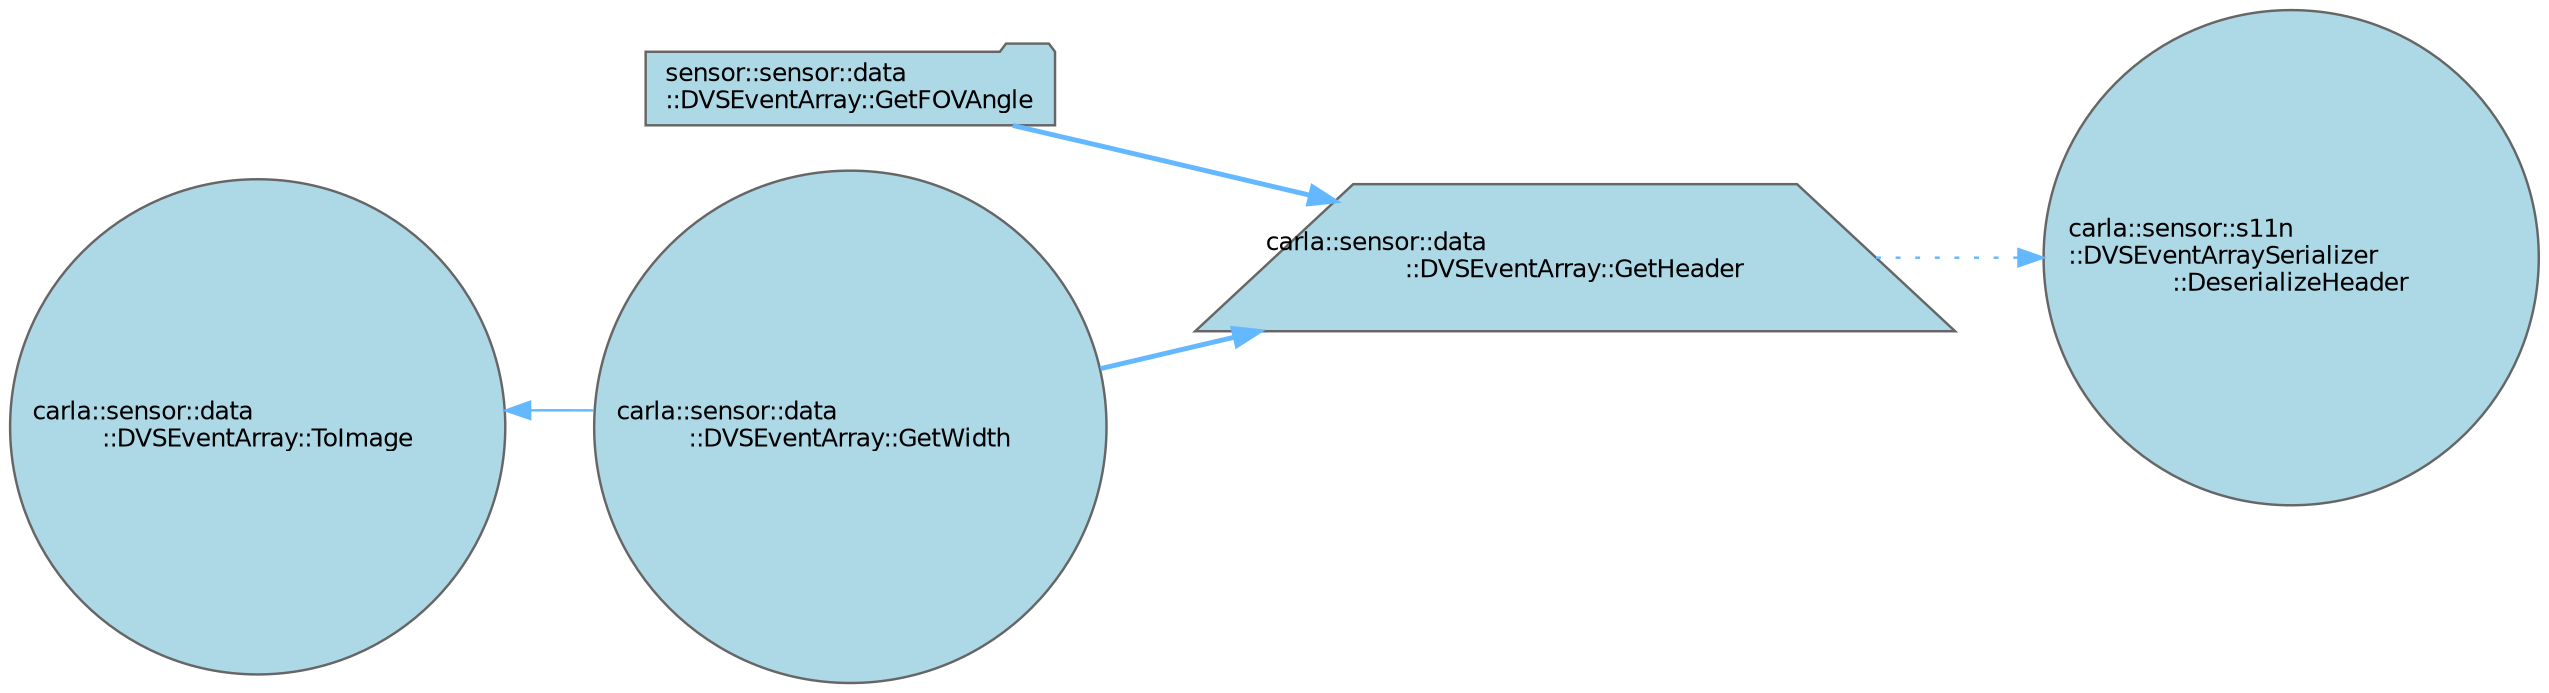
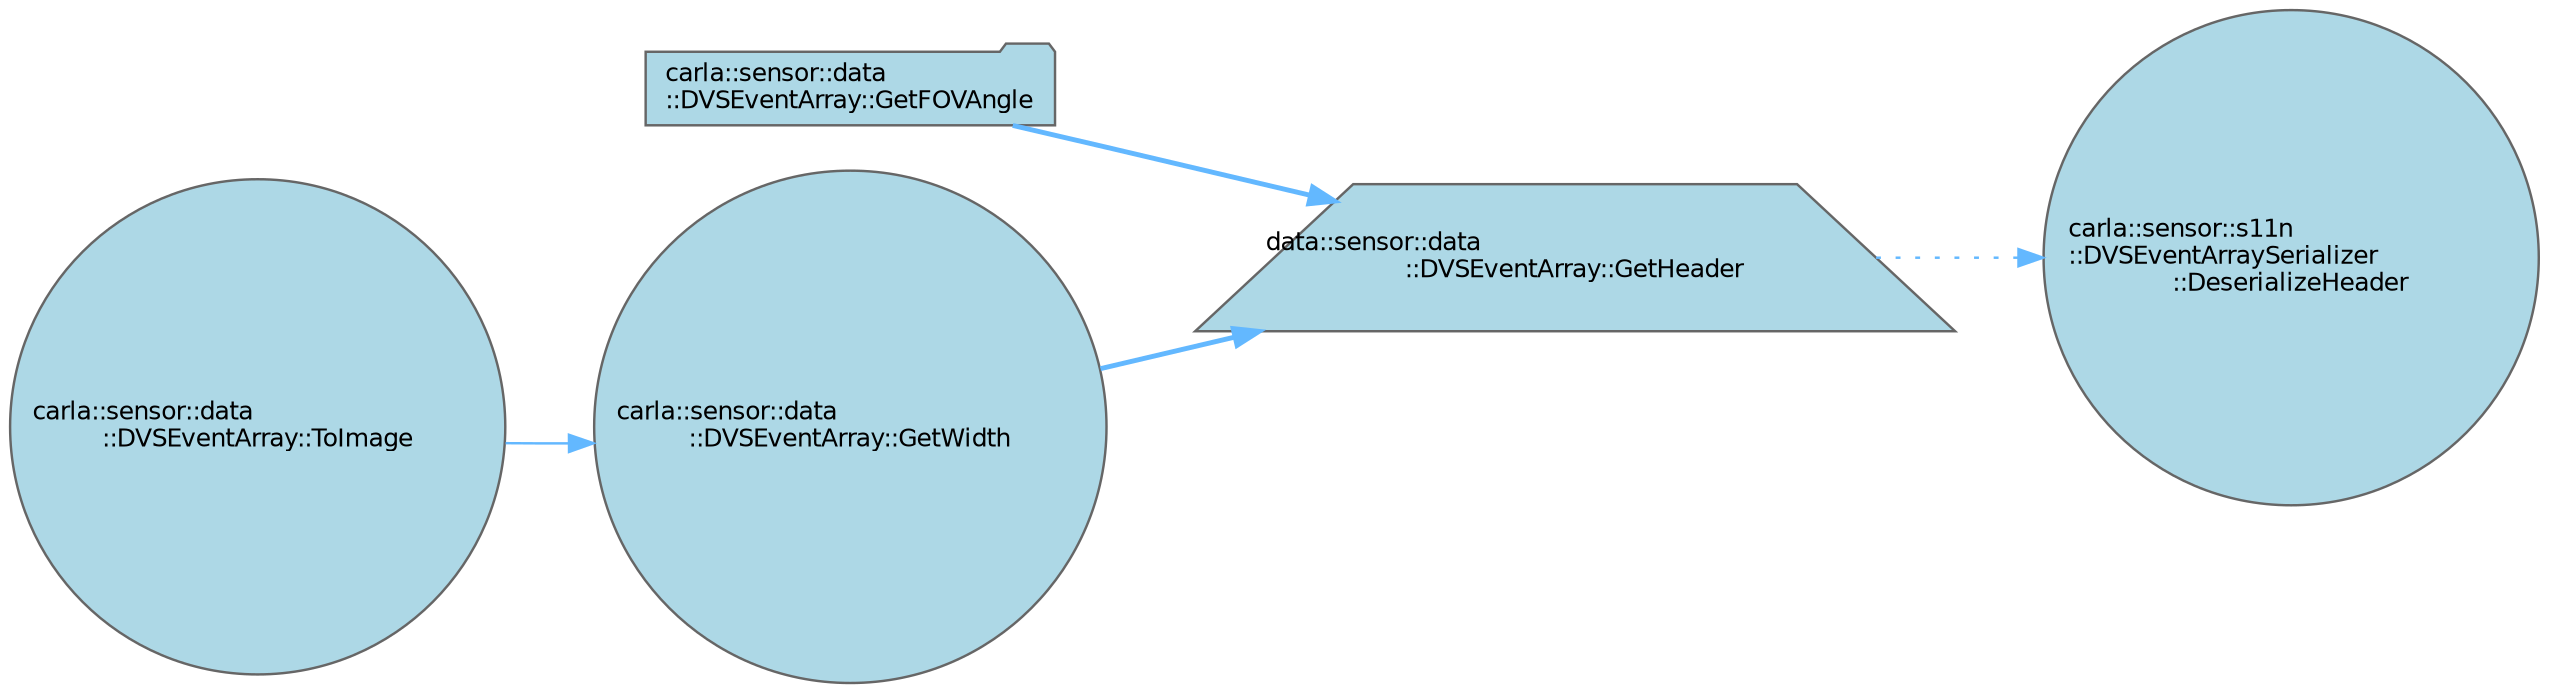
node "sensor::sensor::data ::DVSEventArray::GetFOVAngle": label "sensor::sensor::data ::DVSEventArray::GetFOVAngle" -> "carla::sensor::data ::DVSEventArray::GetFOVAngle"
node "carla::sensor::data ::DVSEventArray::GetHeader": label "carla::sensor::data ::DVSEventArray::GetHeader" -> "data::sensor::data ::DVSEventArray::GetHeader"
edge "carla::sensor::data ::DVSEventArray::GetWidth" -> "carla::sensor::data ::DVSEventArray::ToImage": reversed
